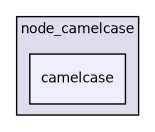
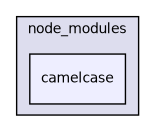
cluster "node_camelcase": label "node_camelcase" -> "node_modules"
